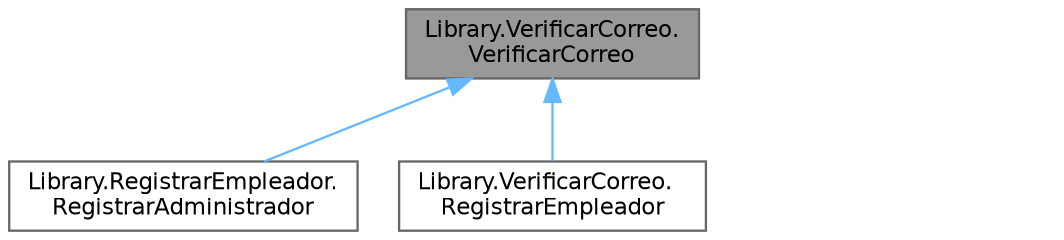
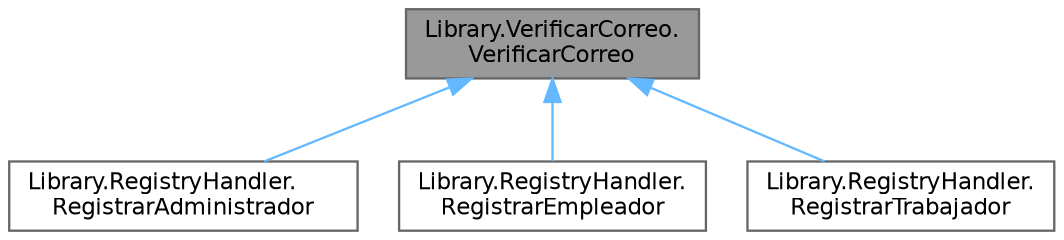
node "Library.RegistrarEmpleador. RegistrarAdministrador": label "Library.RegistrarEmpleador. RegistrarAdministrador" -> "Library.RegistryHandler. RegistrarAdministrador"
node "Library.VerificarCorreo. RegistrarEmpleador": label "Library.VerificarCorreo. RegistrarEmpleador" -> "Library.RegistryHandler. RegistrarEmpleador"
node "Library.RegistryHandler. RegistrarTrabajador": added
